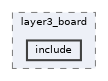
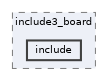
cluster "layer3_board": label "layer3_board" -> "include3_board"
